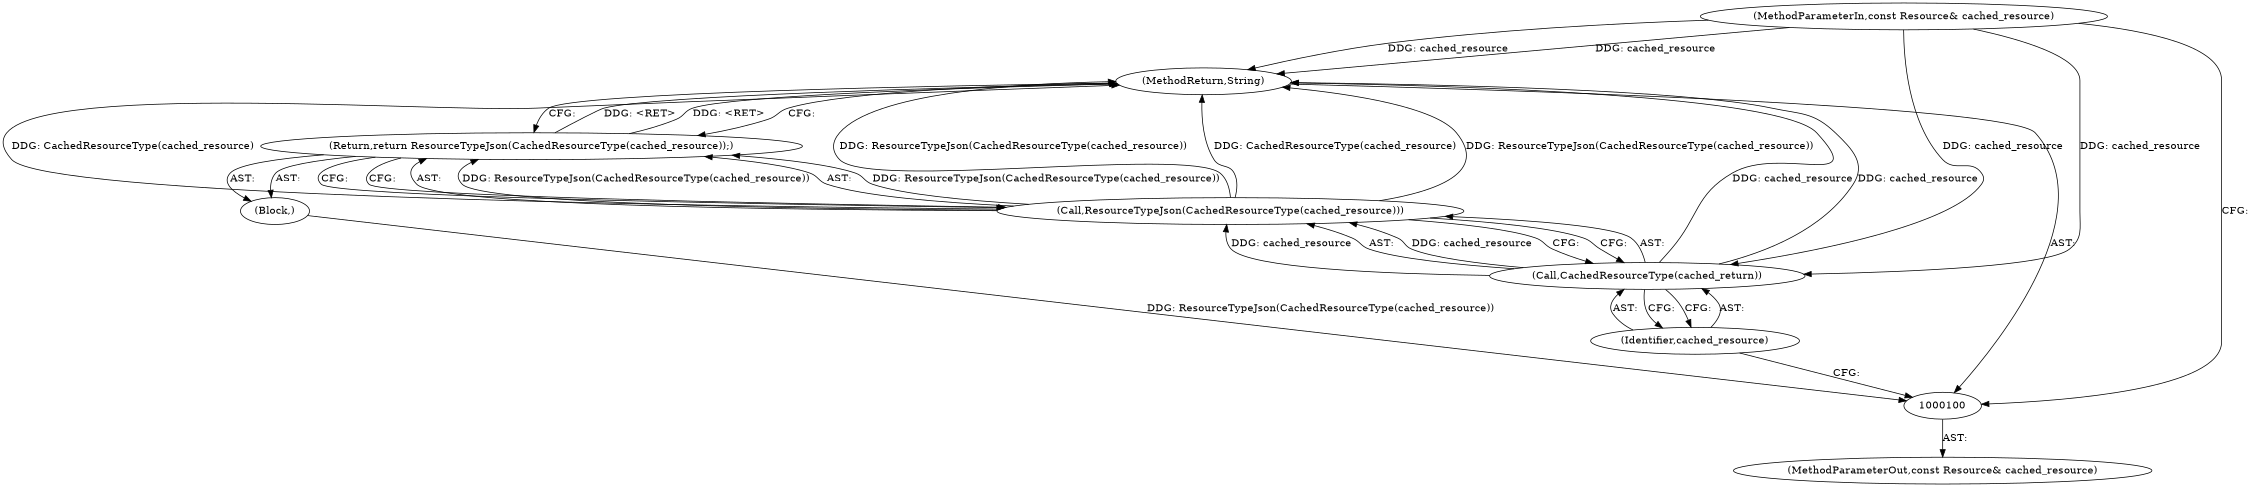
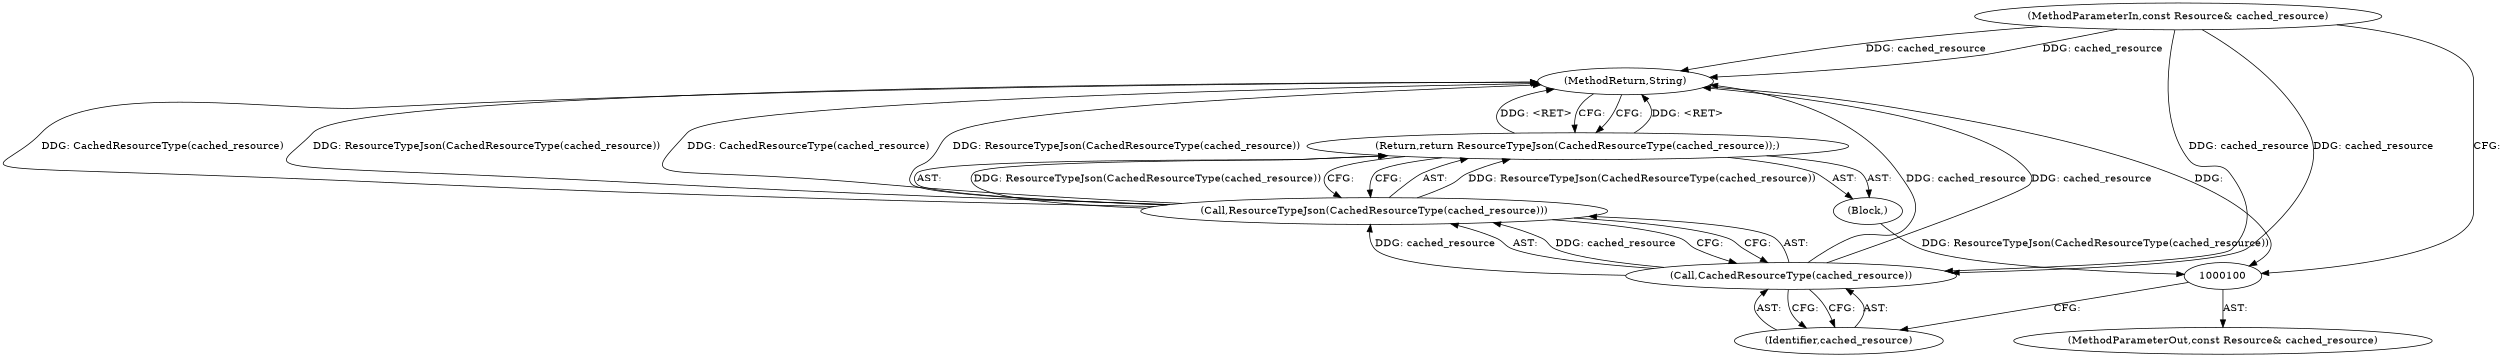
edge "(MethodReturn,String)" -> "1000100": label "AST: " -> "DDG: "
node "(Call,CachedResourceType(cached_return))": label "(Call,CachedResourceType(cached_return))" -> "(Call,CachedResourceType(cached_resource))"
edge "(Identifier,cached_resource)" -> "1000100": reversed
